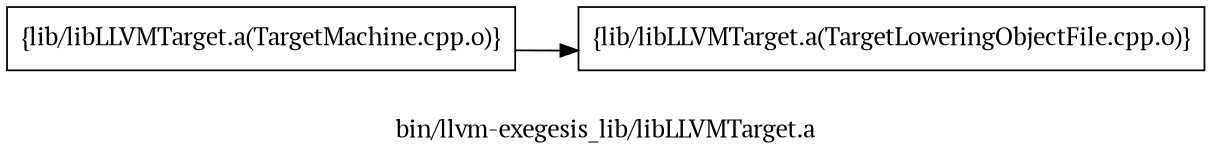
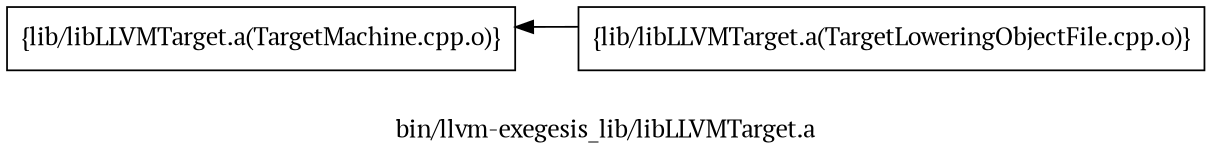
edge "{lib/libLLVMTarget.a(TargetMachine.cpp.o)}" -> "{lib/libLLVMTarget.a(TargetLoweringObjectFile.cpp.o)}": reversed
